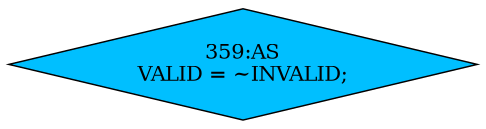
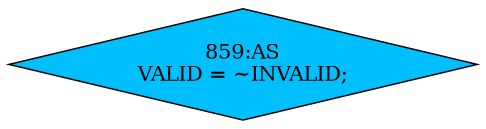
node "359:AS VALID = ~INVALID;": label "359:AS VALID = ~INVALID;" -> "859:AS VALID = ~INVALID;"
